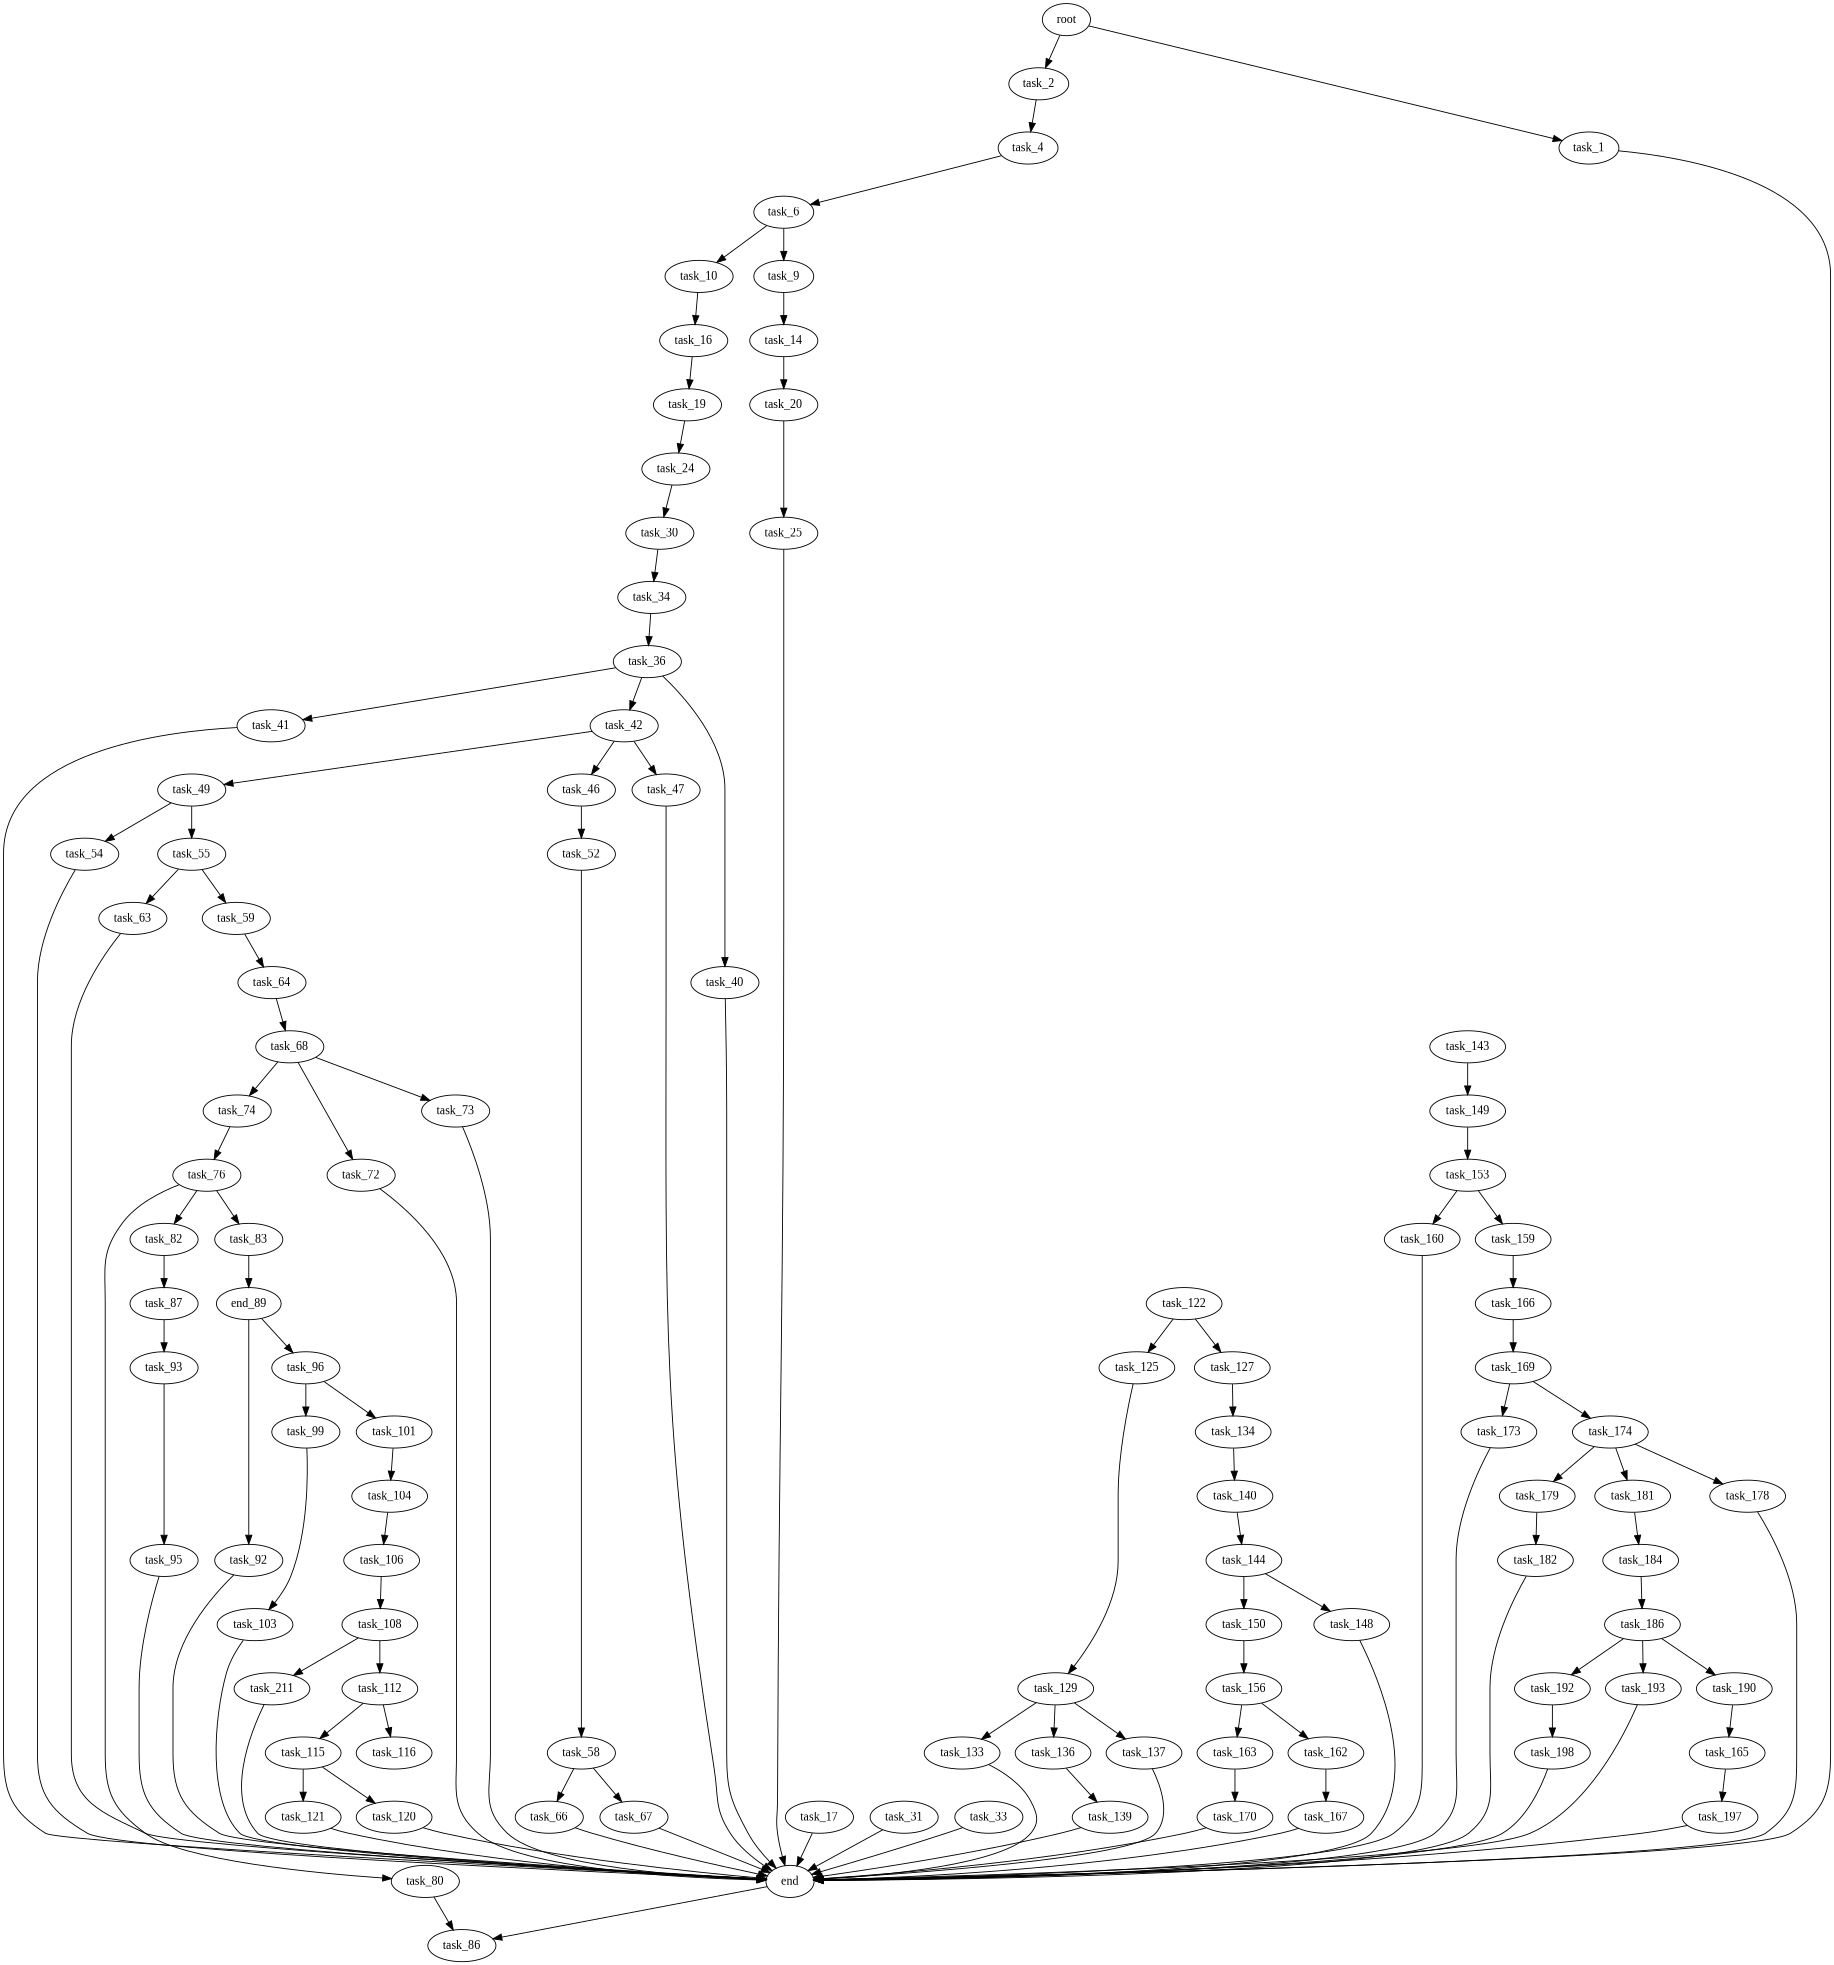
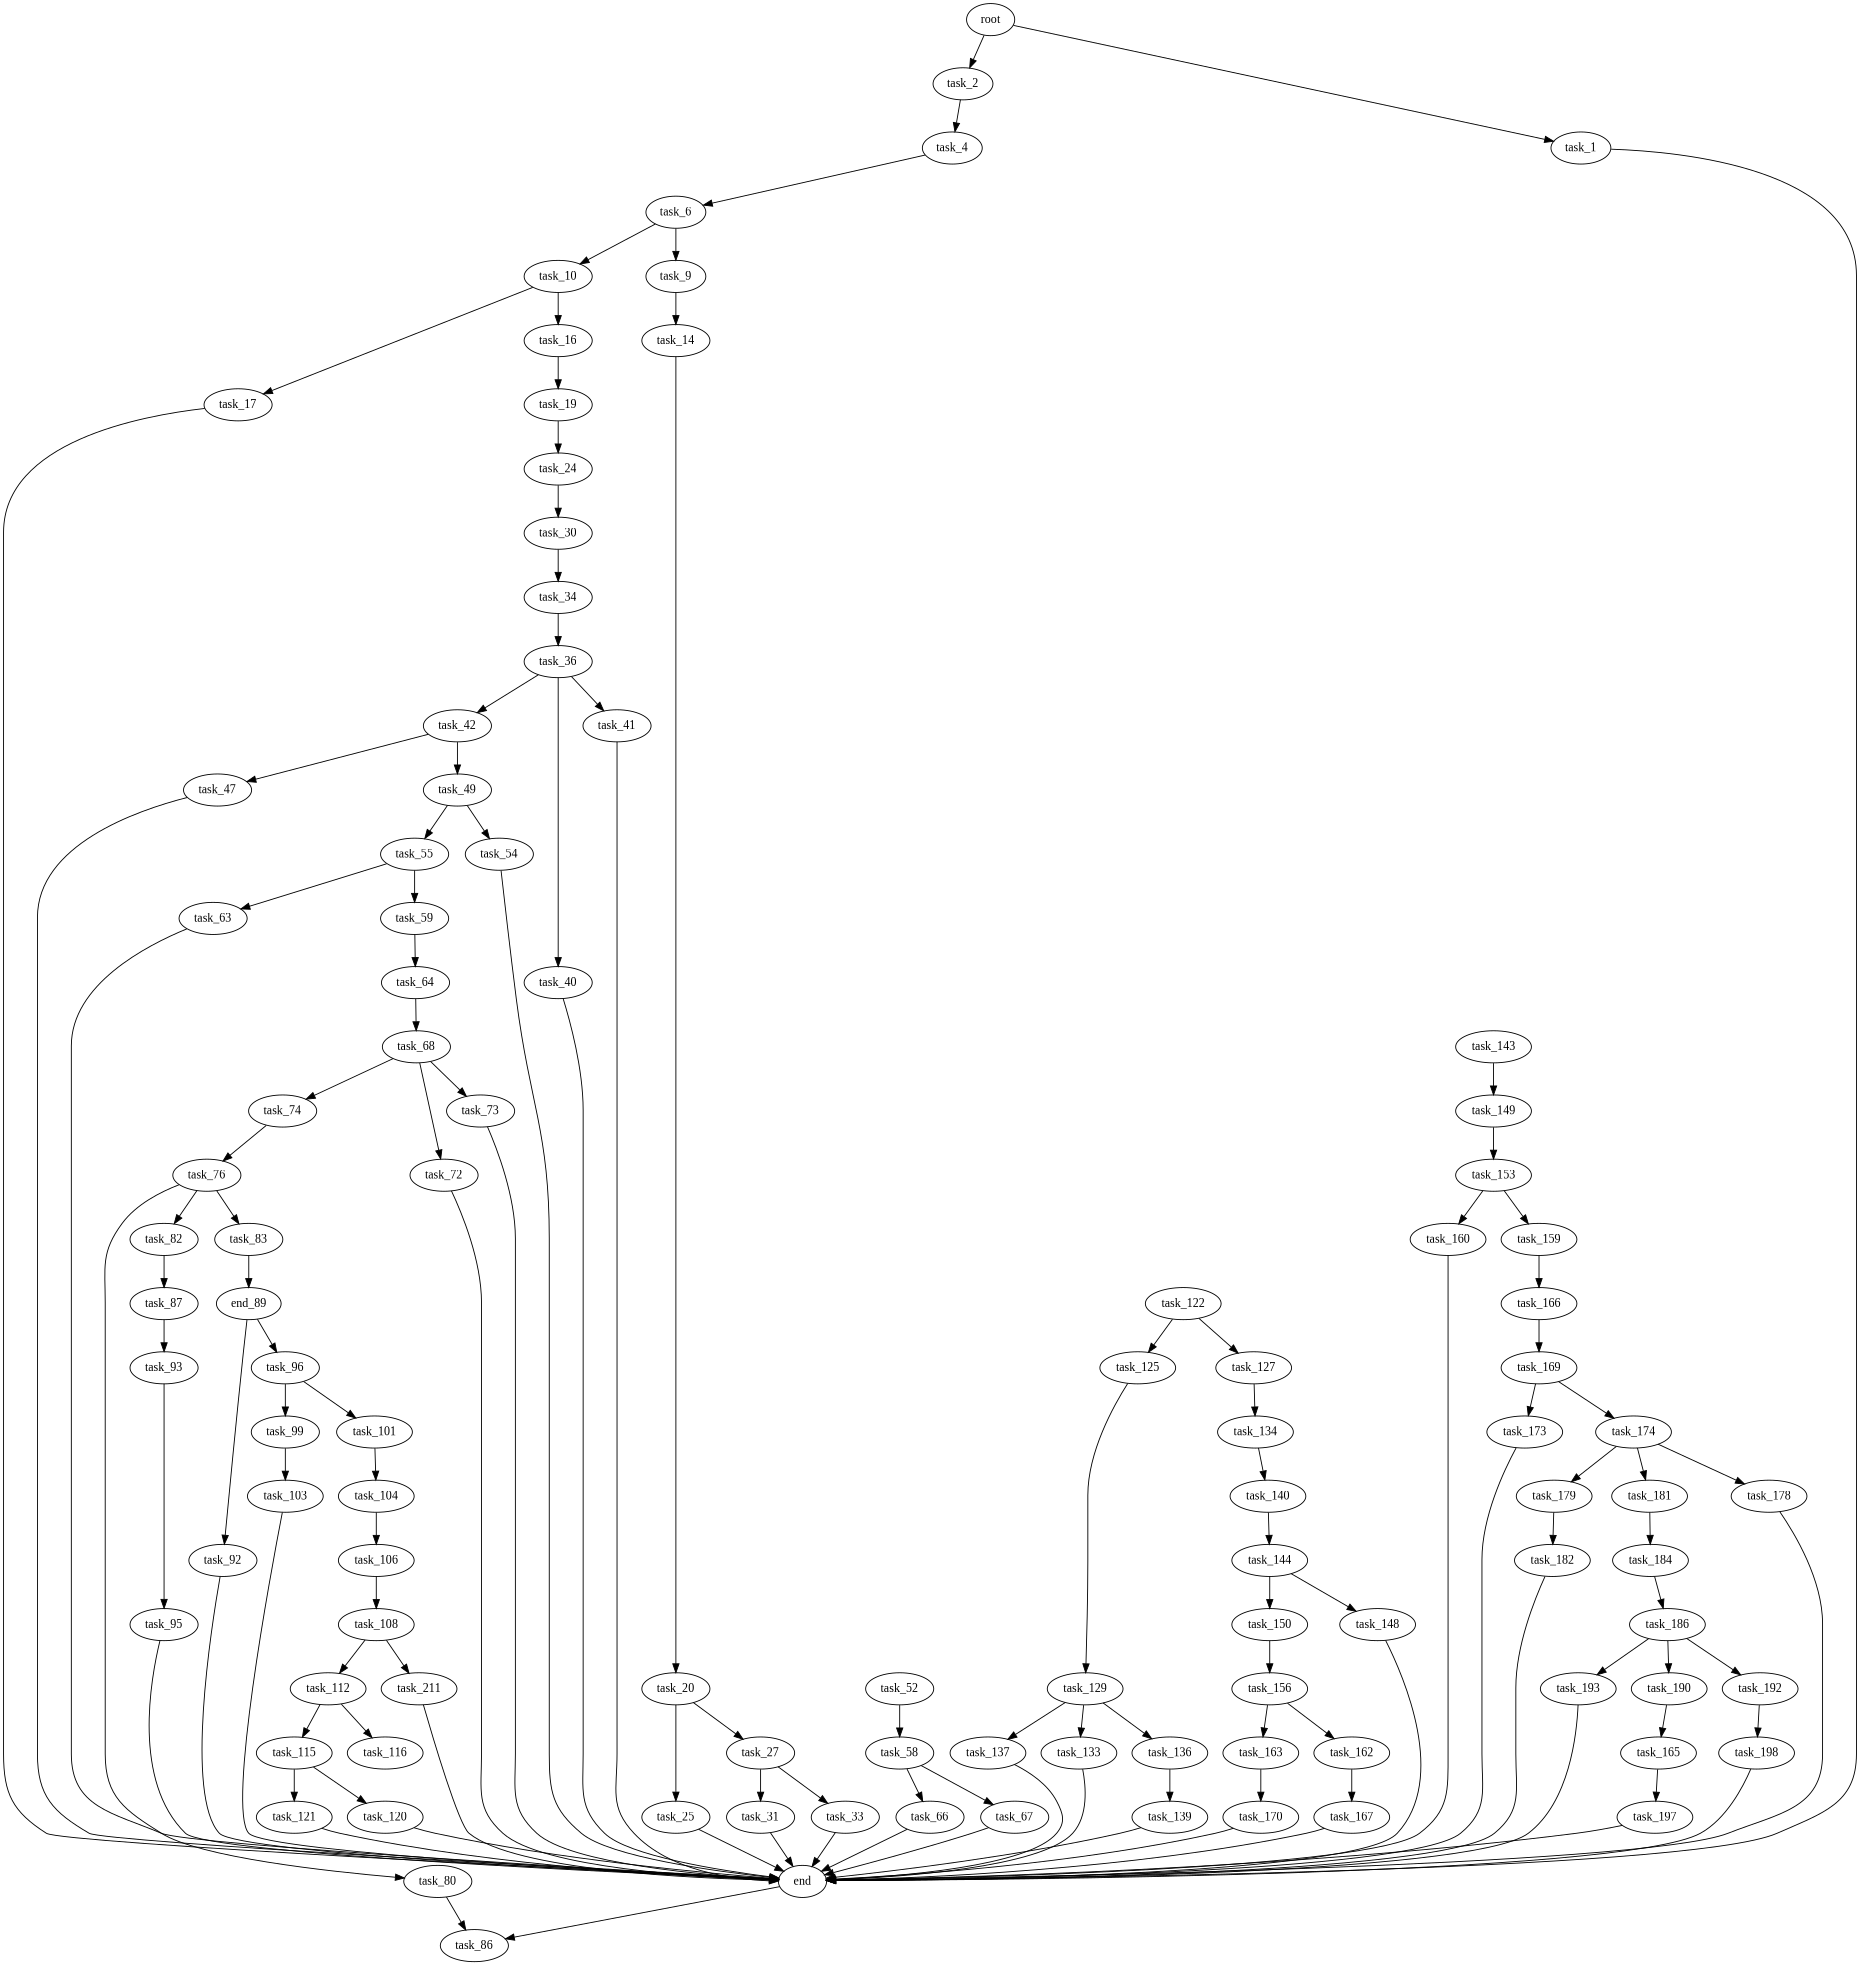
edge "task_10" -> "task_17": added
node "task_46": removed
node "task_27": added
